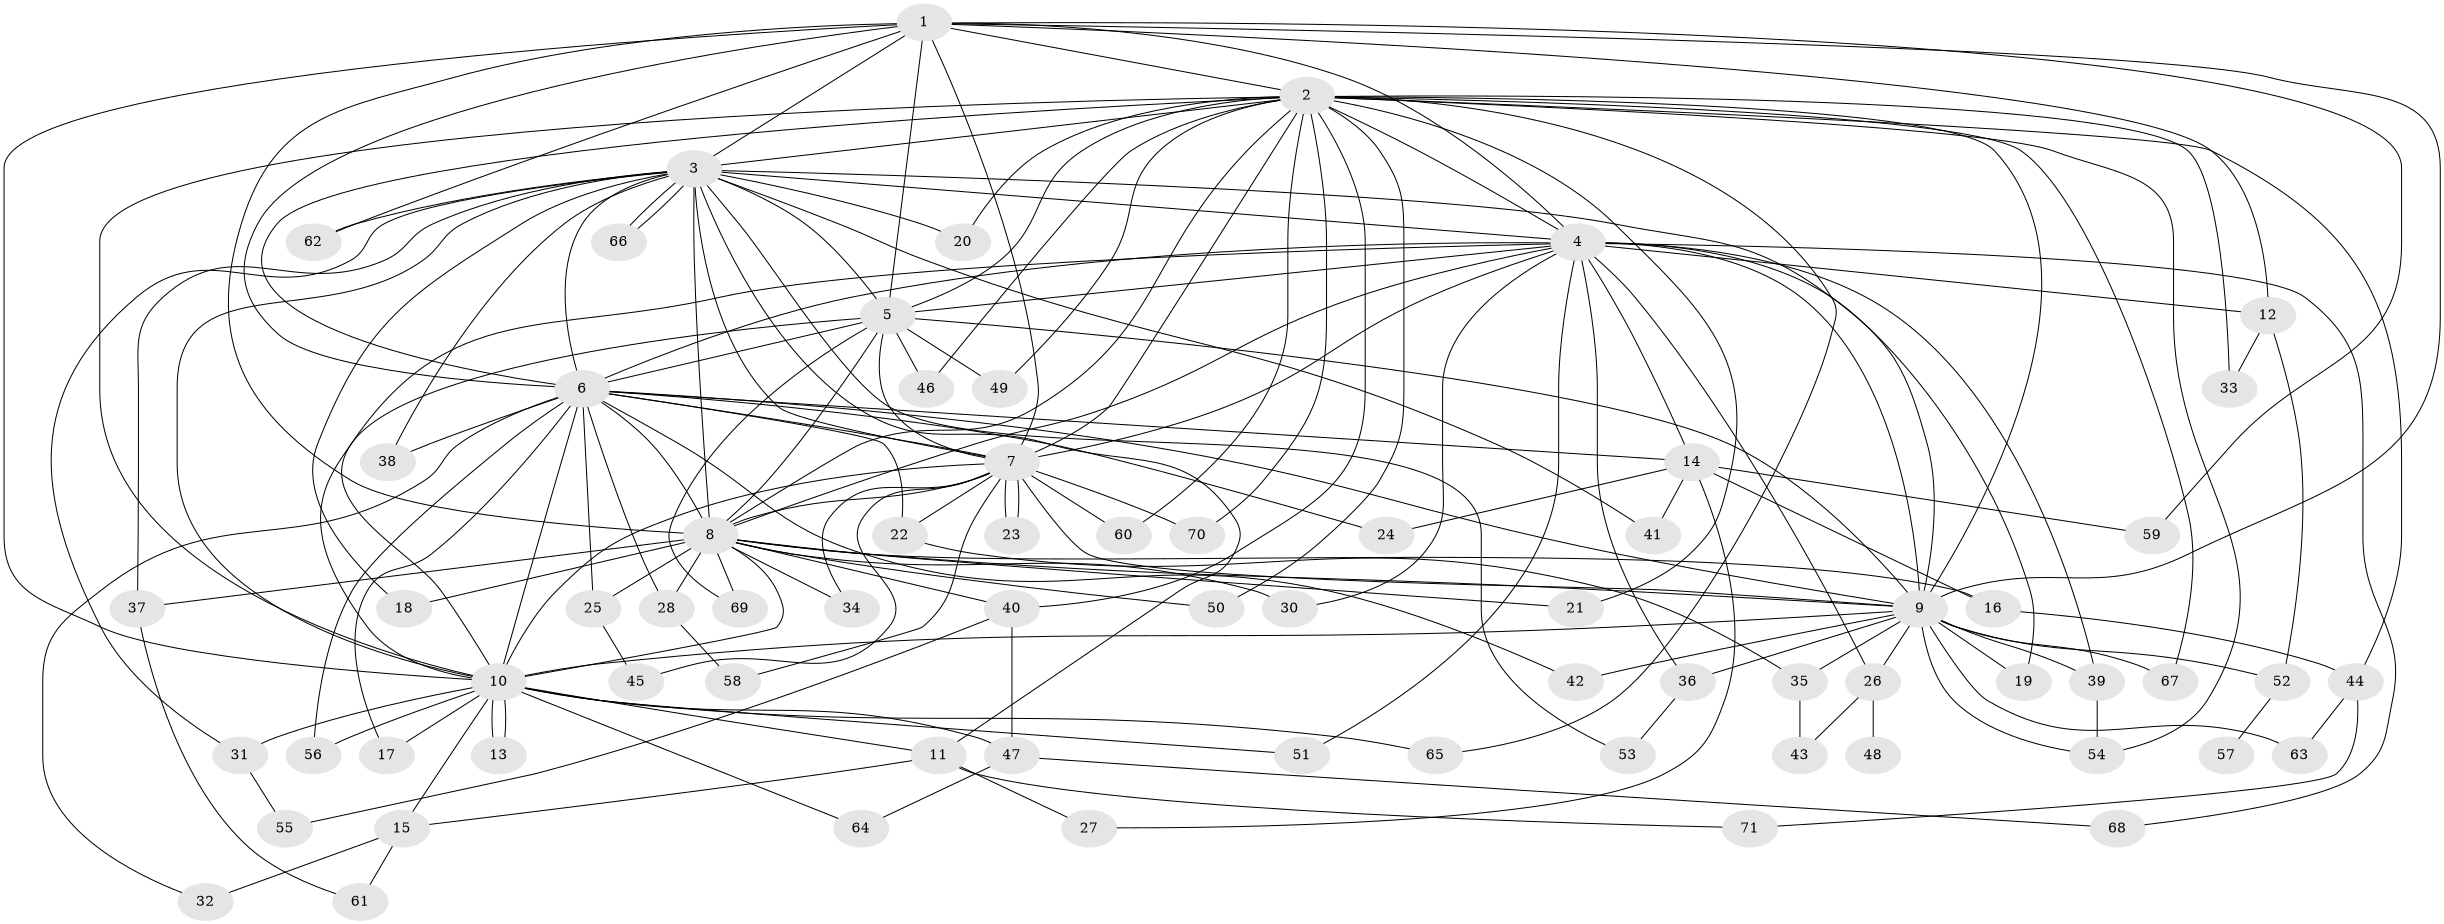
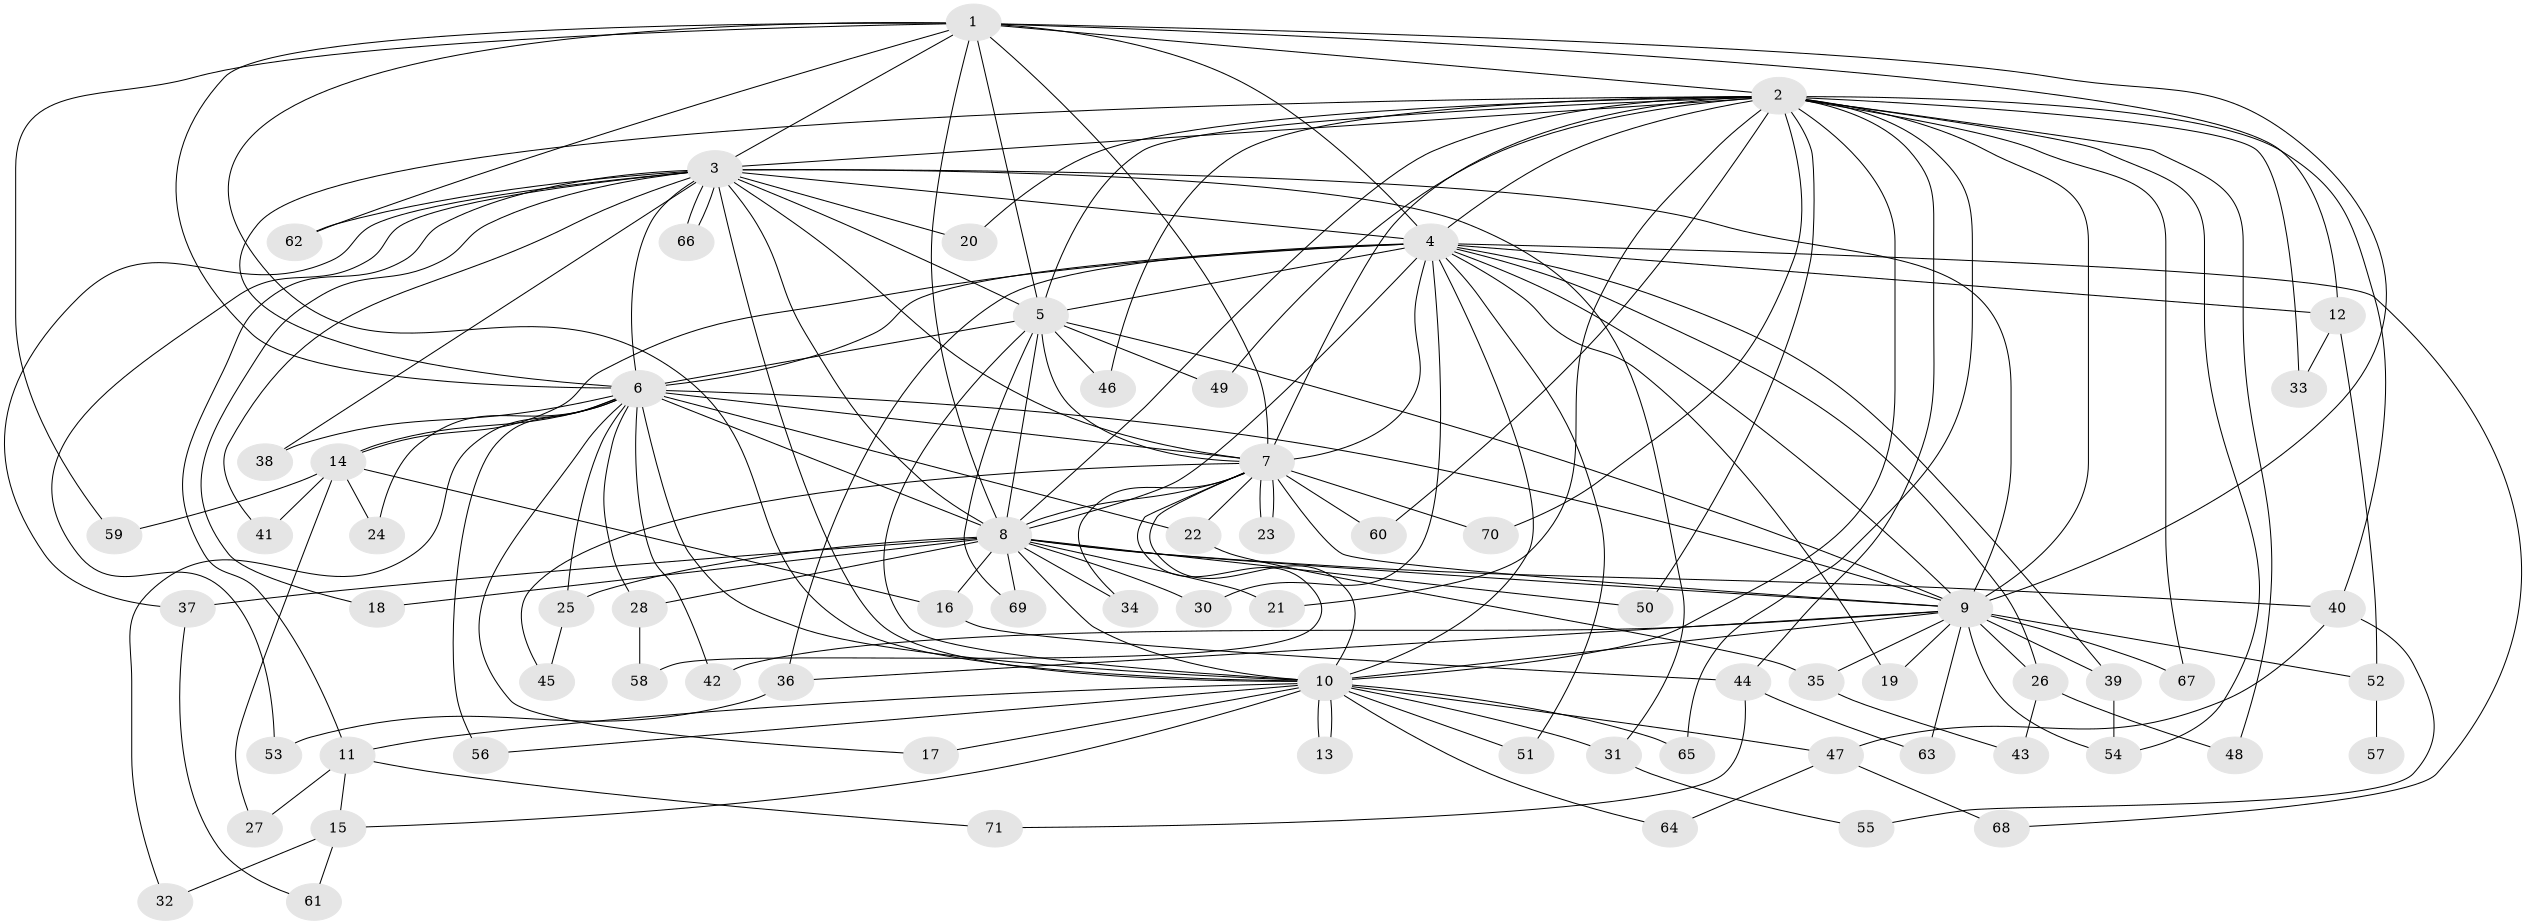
edge "2" -- "48": added
